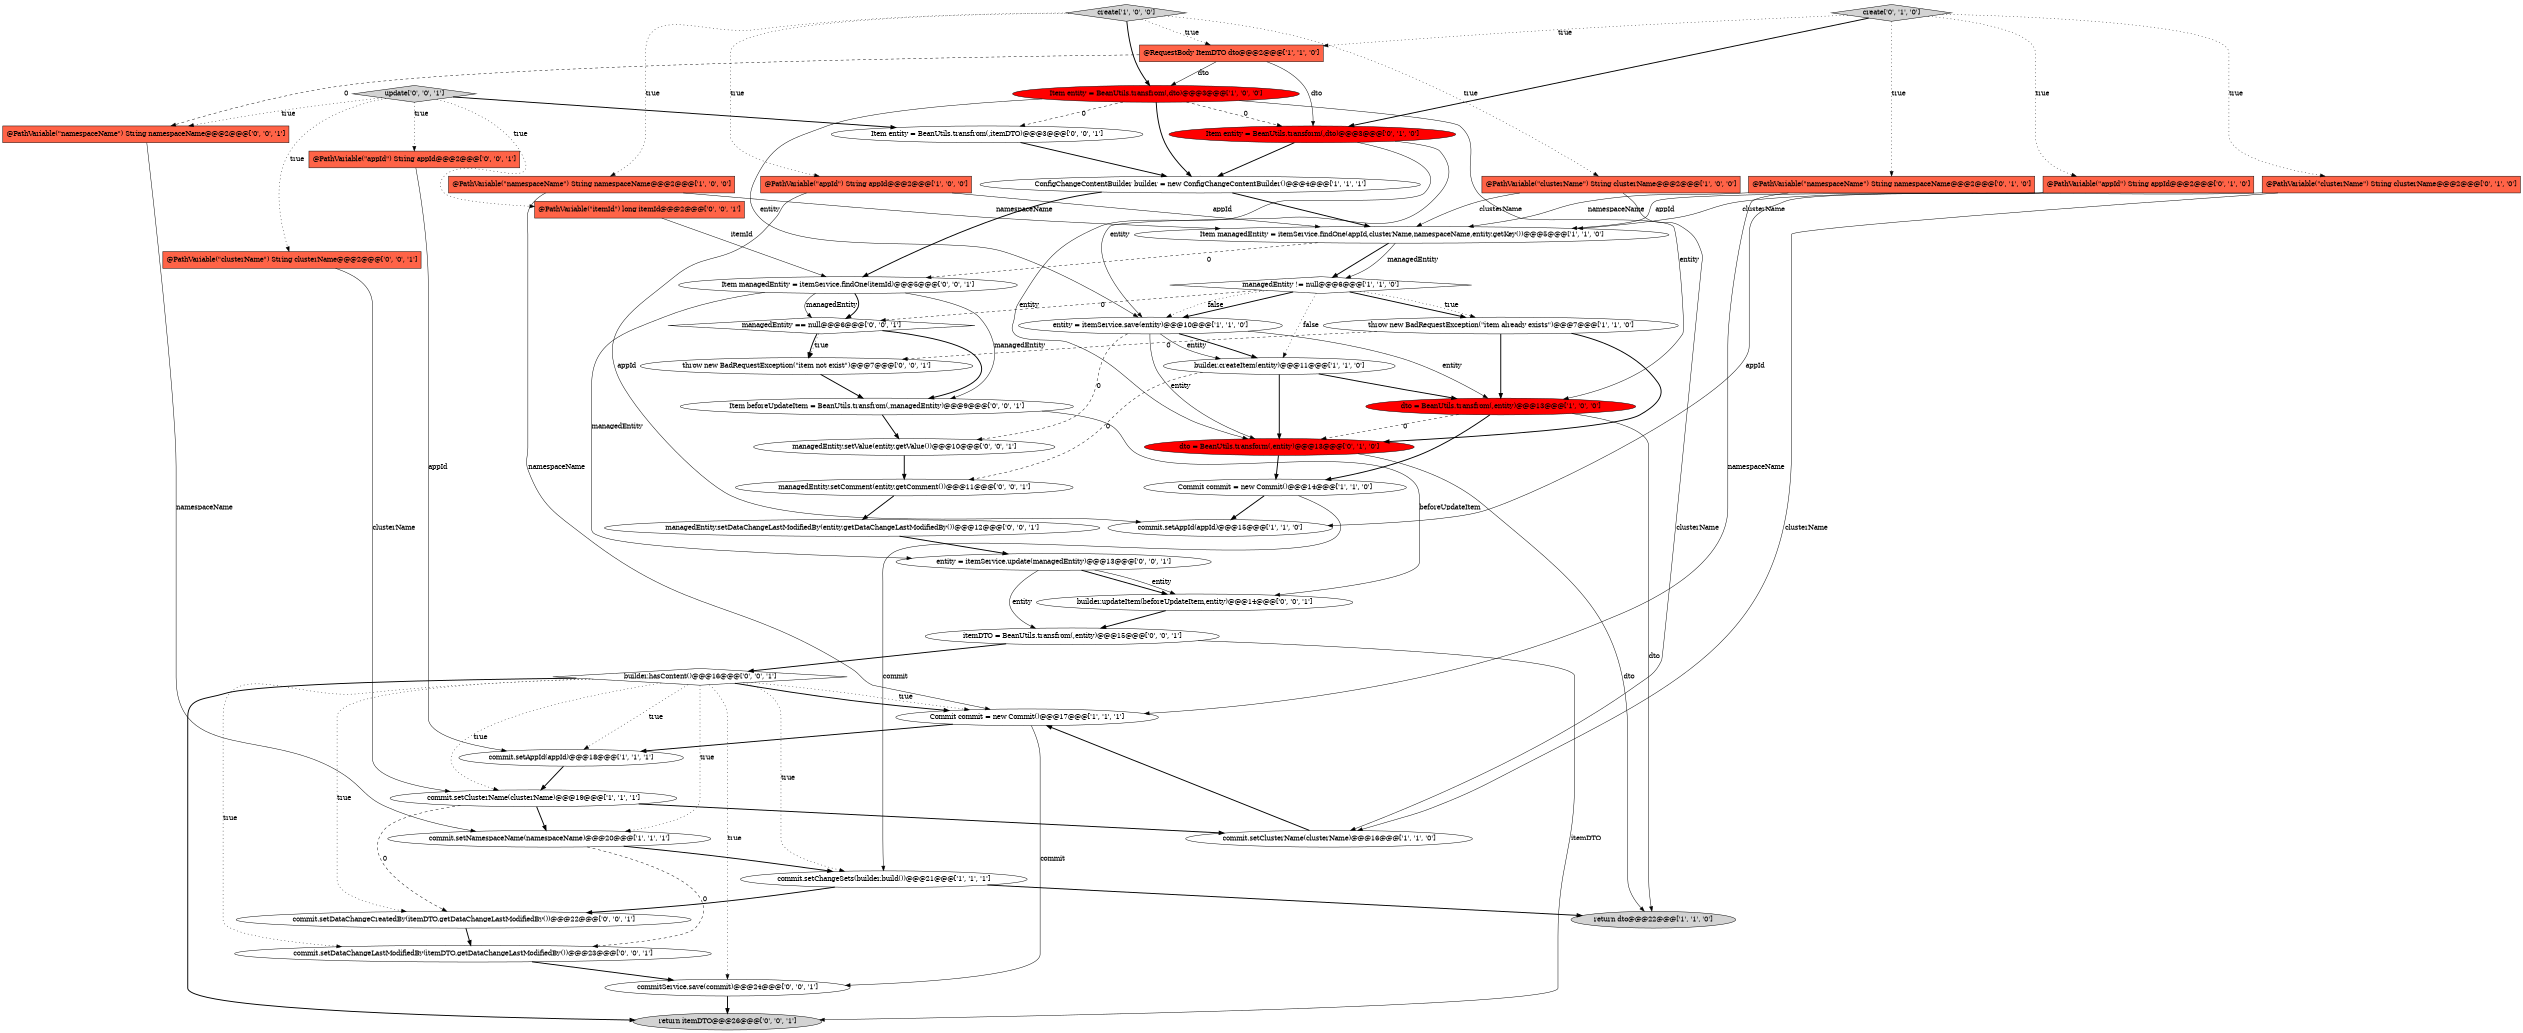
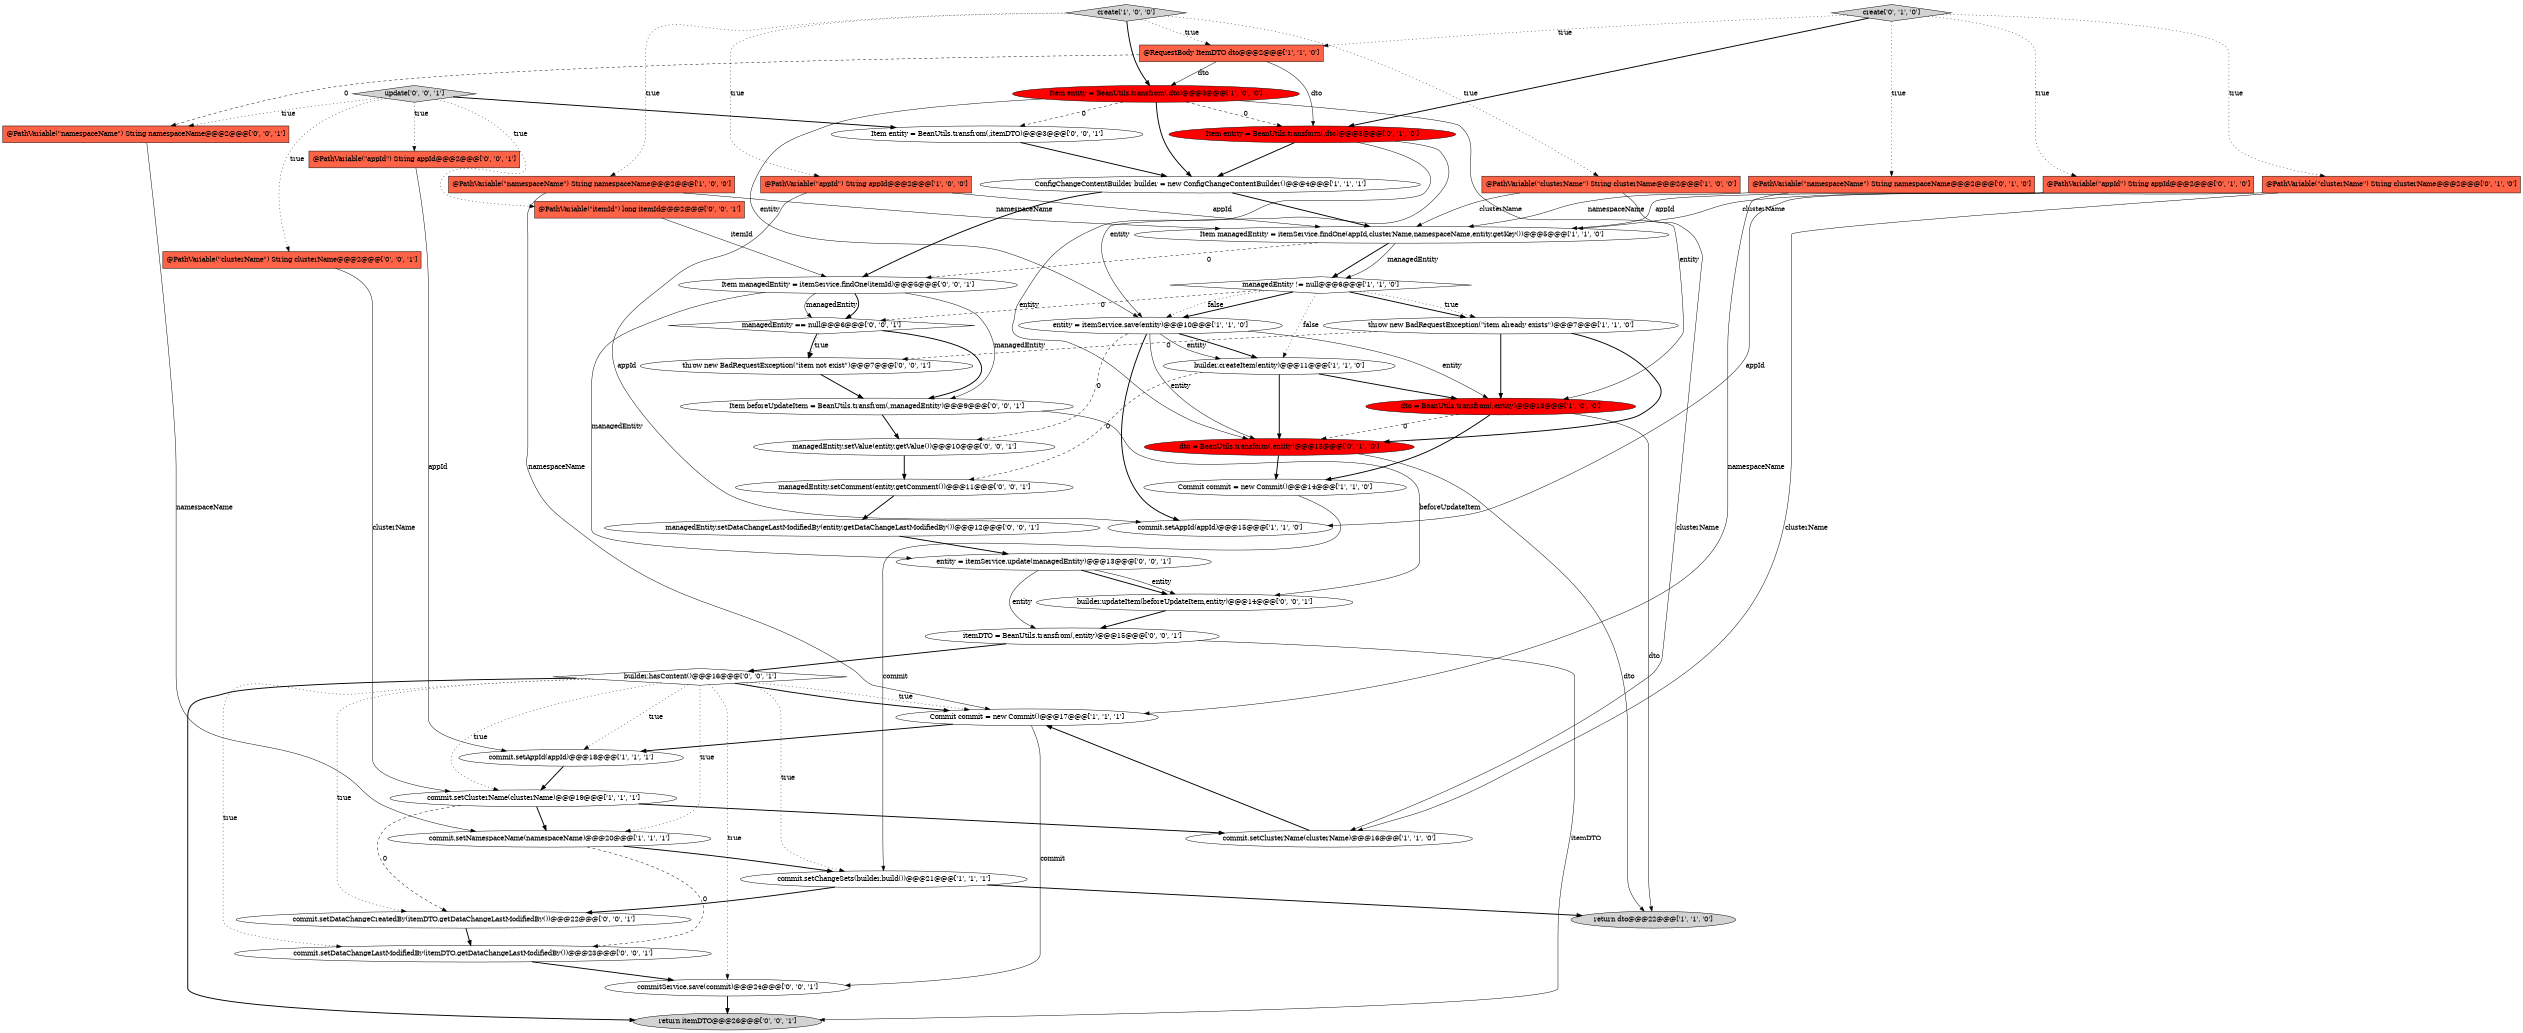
edge "Commit commit = new Commit()@@@14@@@['1', '1', '0']" -> "commit.setAppId(appId)@@@15@@@['1', '1', '0']": now "entity = itemService.save(entity)@@@10@@@['1', '1', '0']" -> "commit.setAppId(appId)@@@15@@@['1', '1', '0']"
